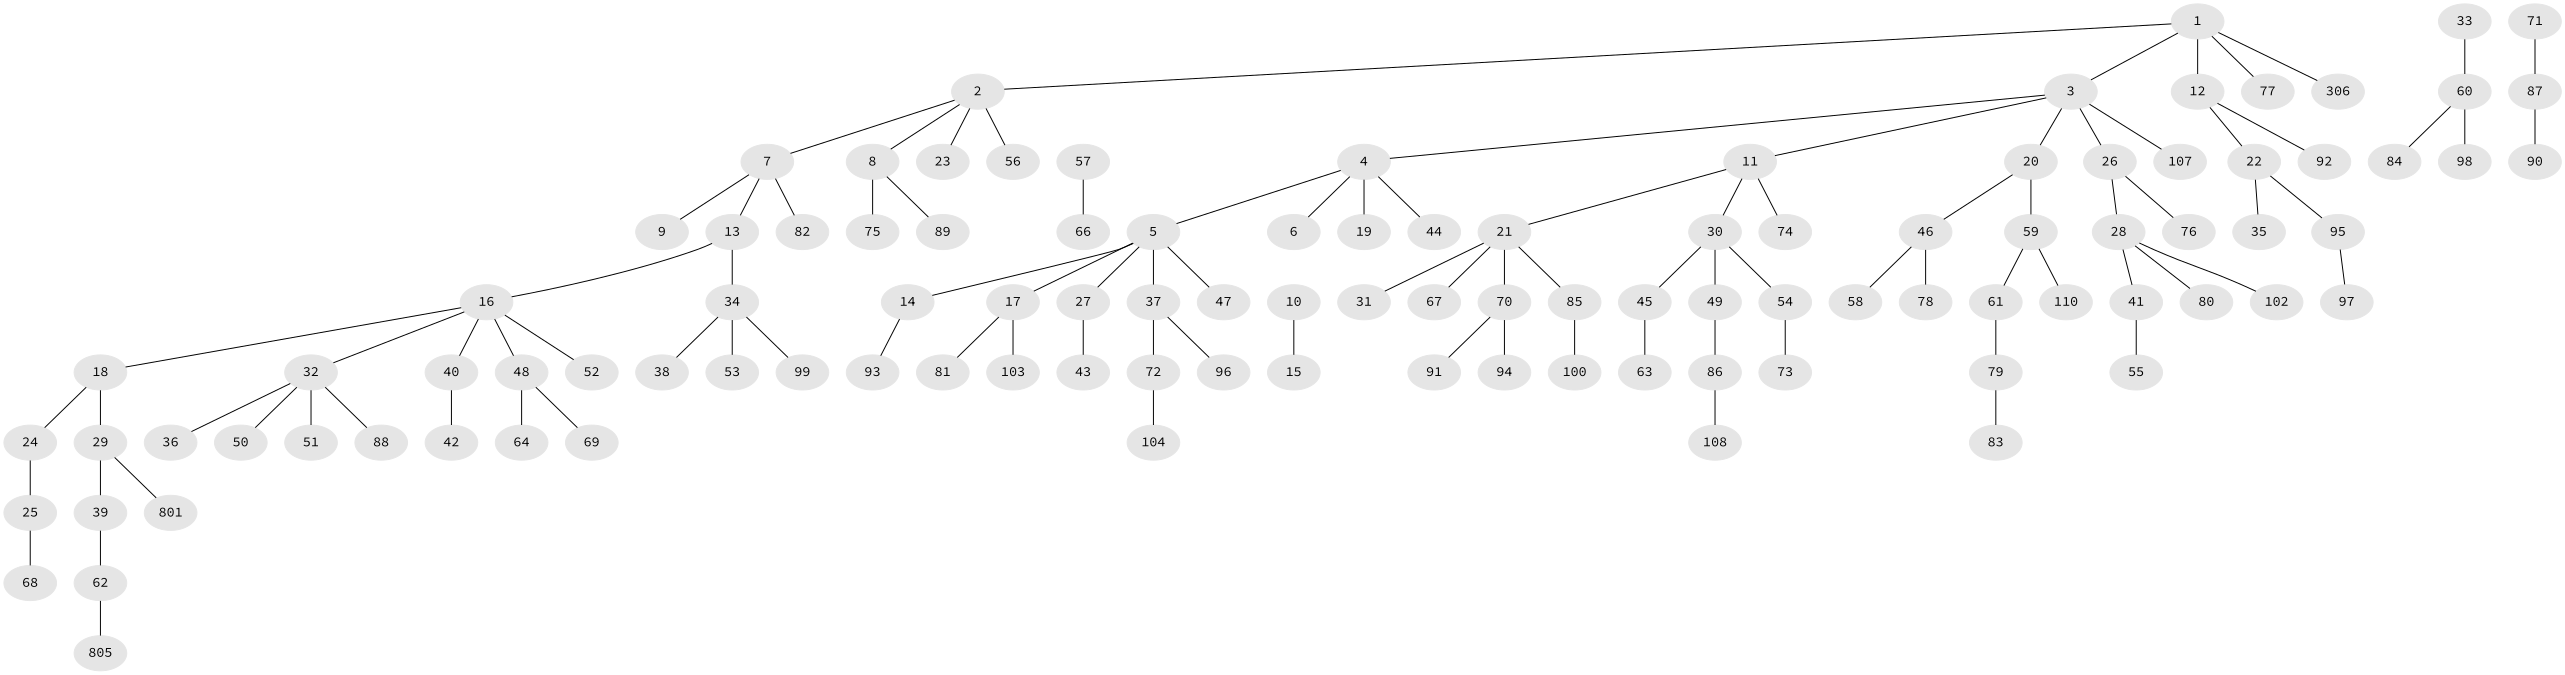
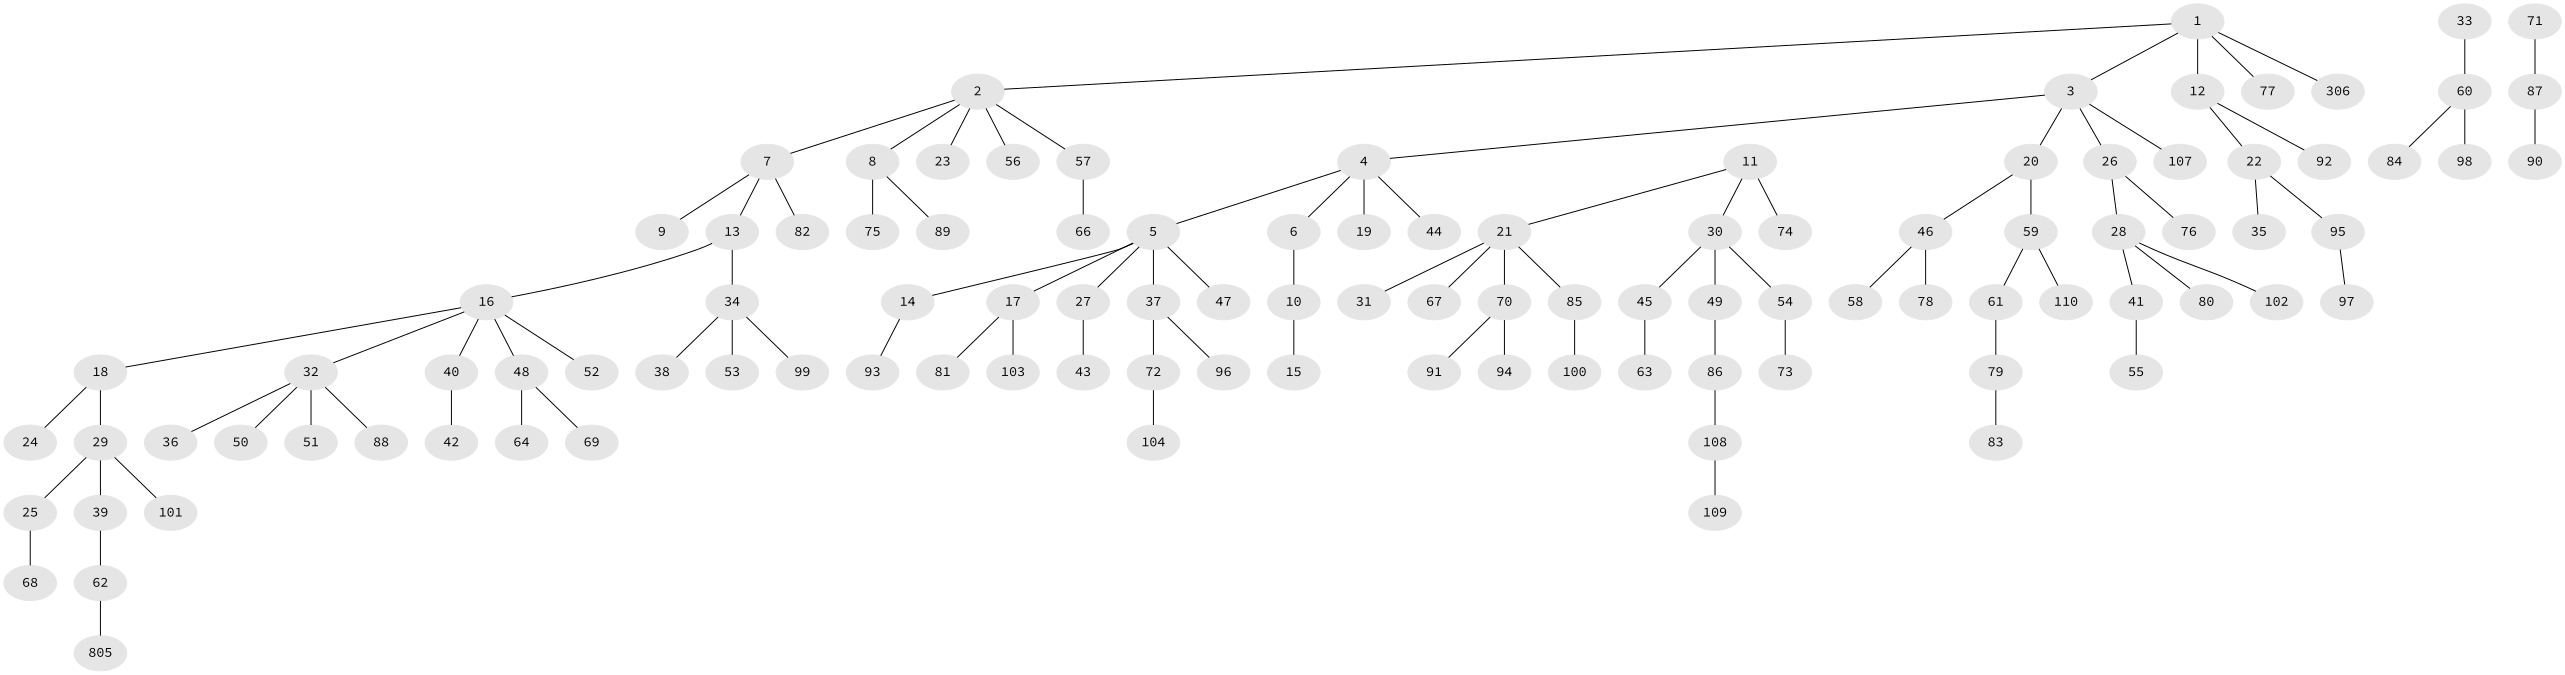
edge "2" -- "57": added
edge "3" -- "11": removed
edge "6" -- "10": added
edge "24" -- "25": now "29" -- "25"
node "801": label "801" -> "101"
node "109": added
